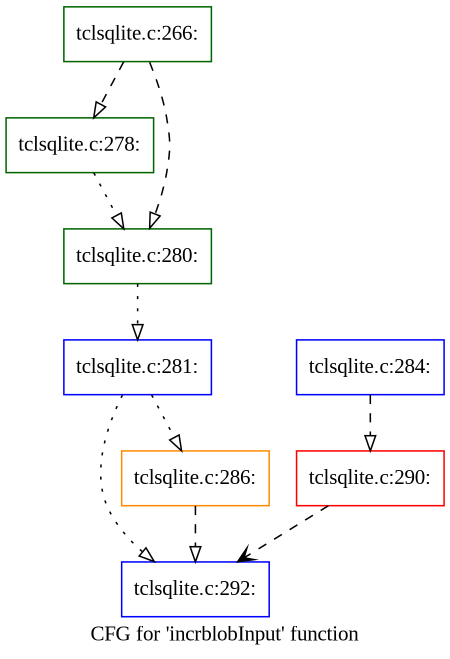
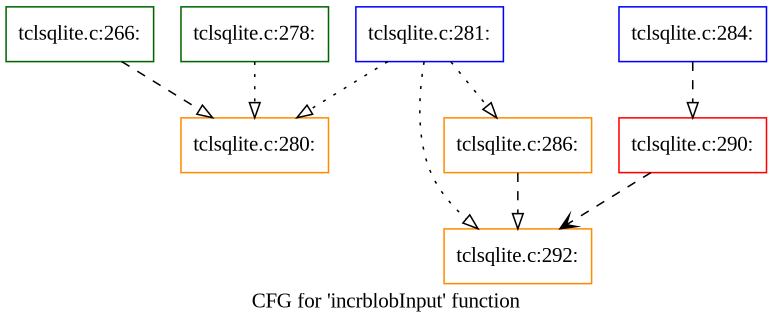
edge "tclsqlite.c:266:" -> "tclsqlite.c:278:": removed
node "tclsqlite.c:280:": color darkgreen -> darkorange
edge "tclsqlite.c:280:" -> "tclsqlite.c:281:": reversed
node "tclsqlite.c:292:": color blue -> darkorange
